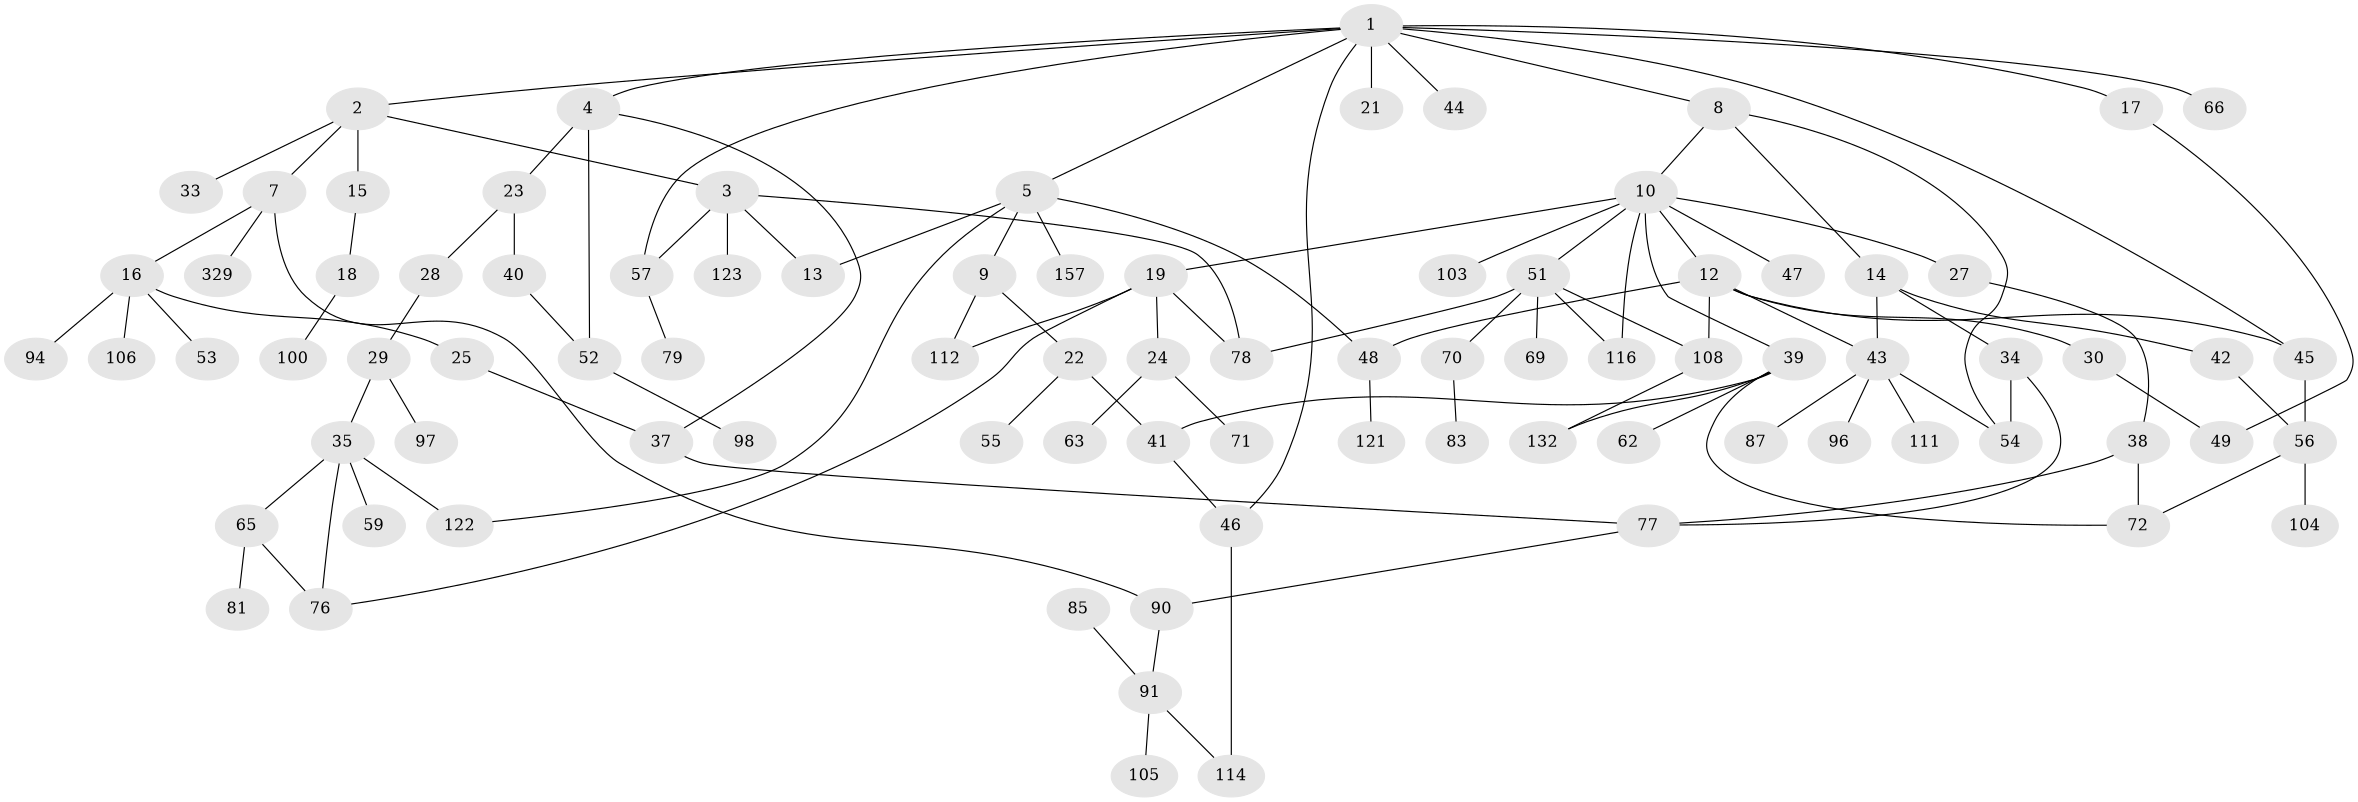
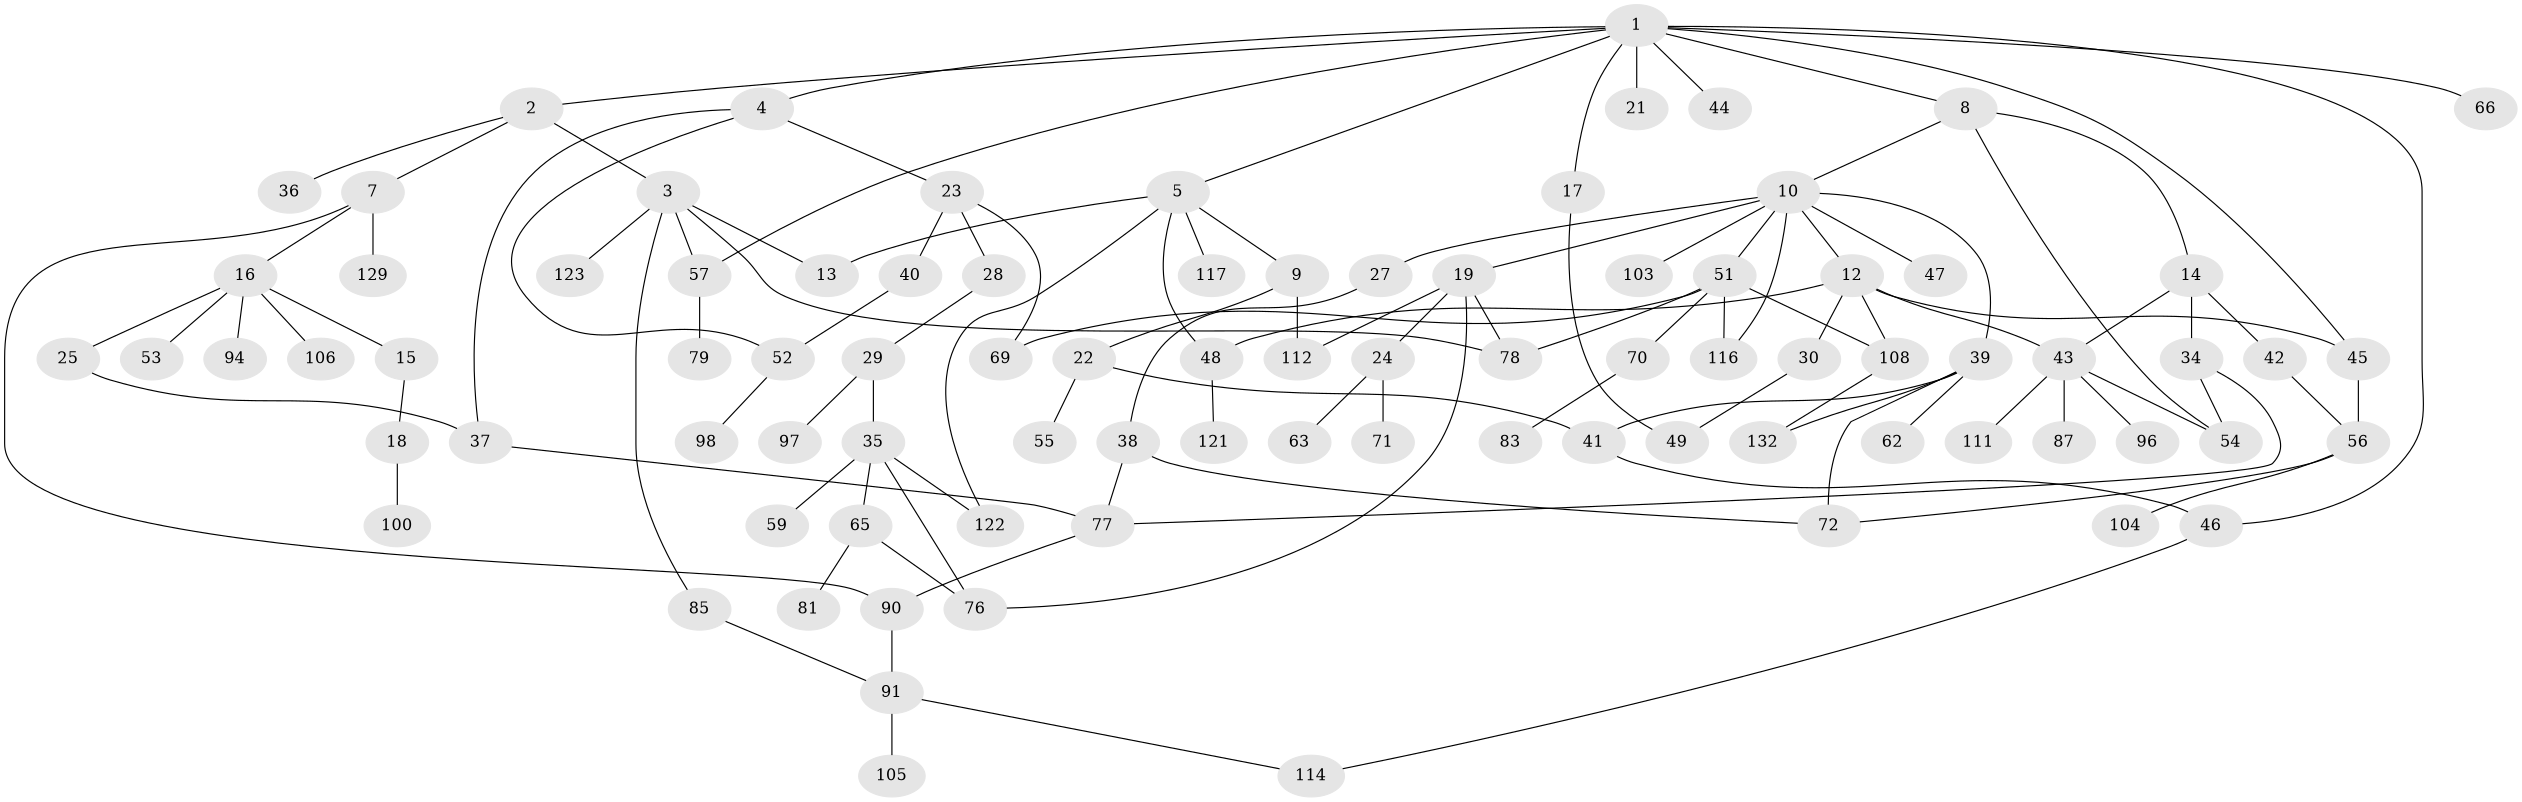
edge "2" -- "15": now "16" -- "15"
node "33": label "33" -> "36"
edge "23" -- "69": added
node "329": label "329" -> "129"
node "157": label "157" -> "117"
edge "3" -- "85": added
